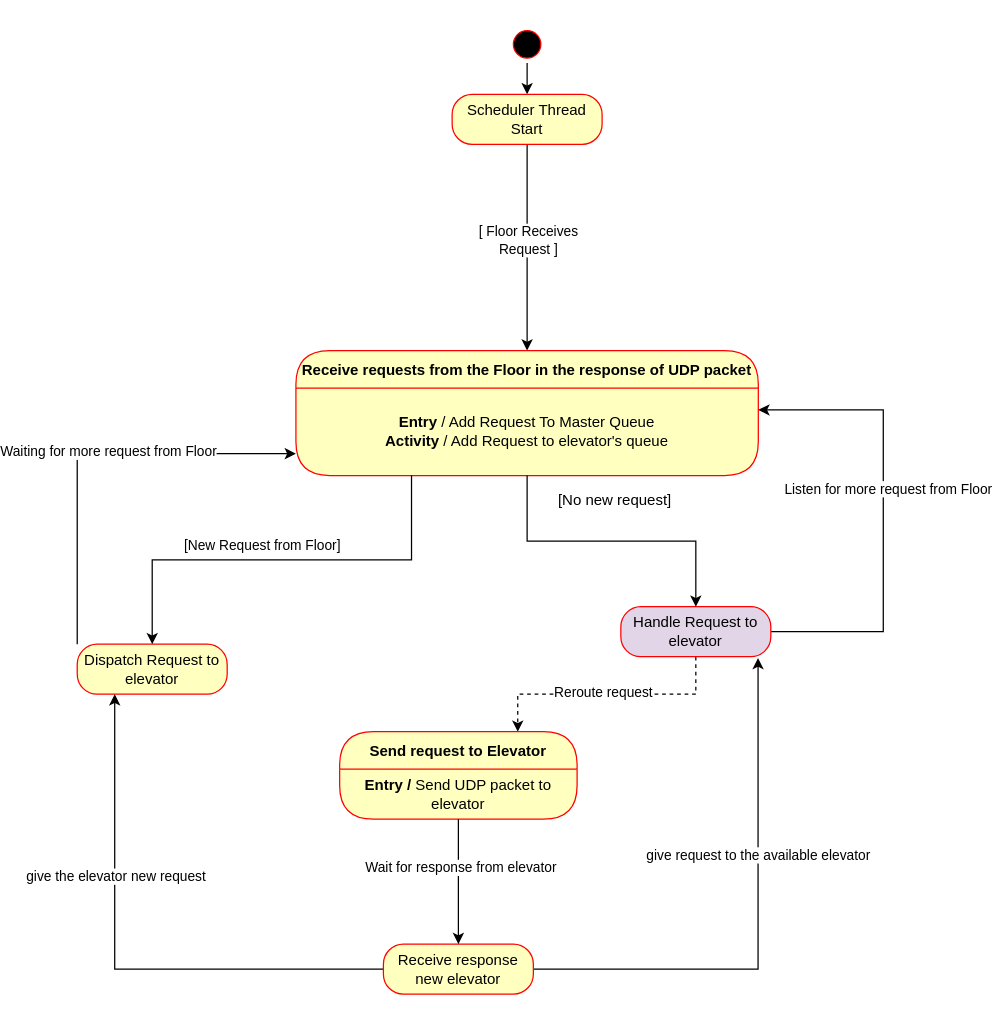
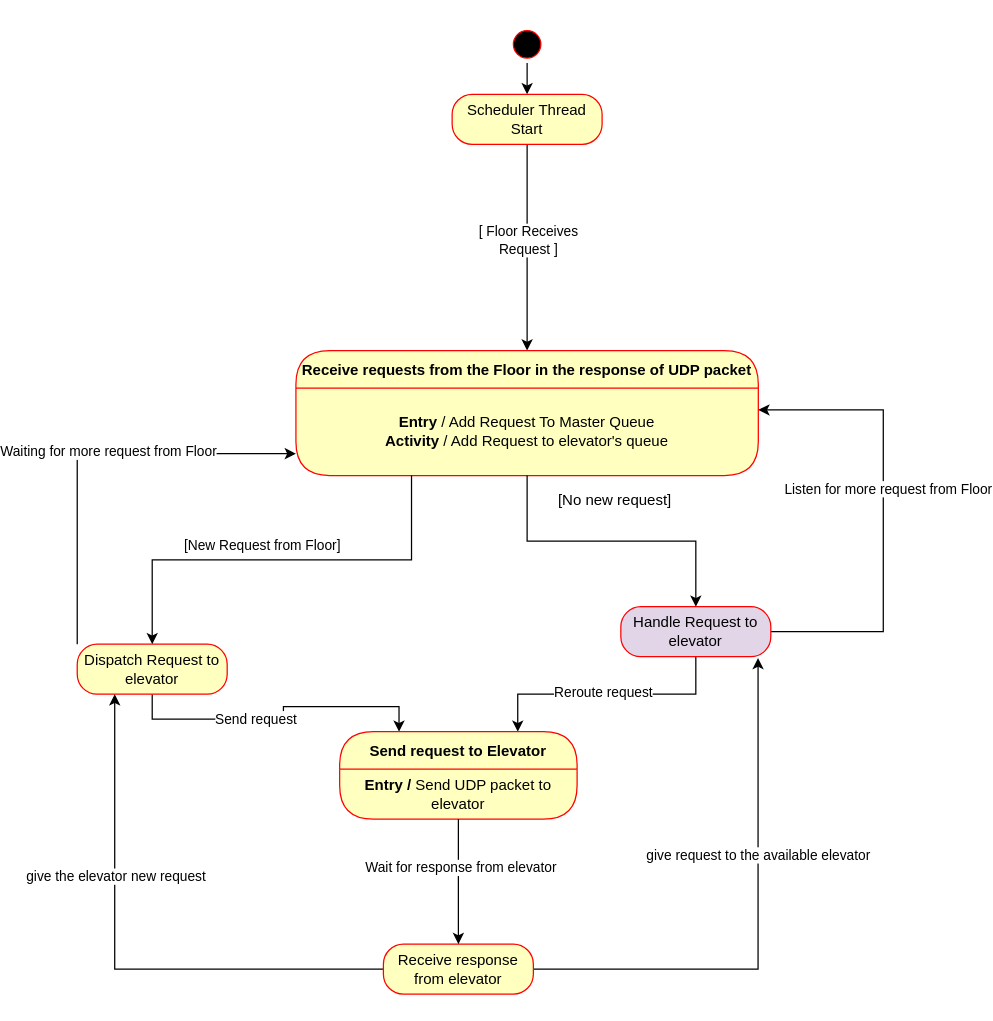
edge "Handle Request to elevator" -> "Send request to Elevator": style dashed -> solid
edge "Dispatch Request to elevator" -> "Send request to Elevator": added, label "Send request"
node "Receive response new elevator": label "Receive response new elevator" -> "Receive response from elevator"
